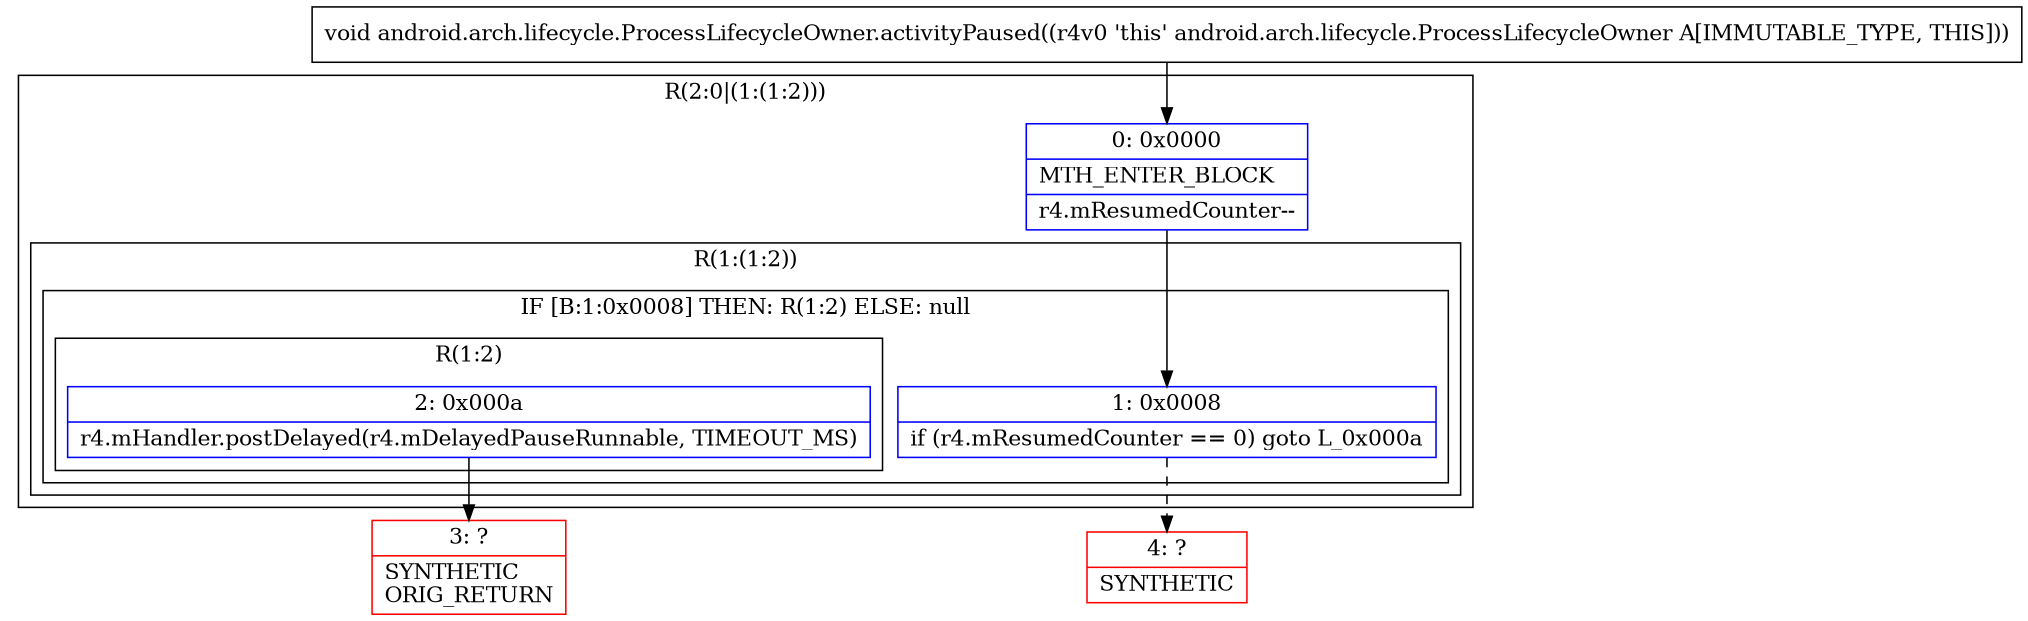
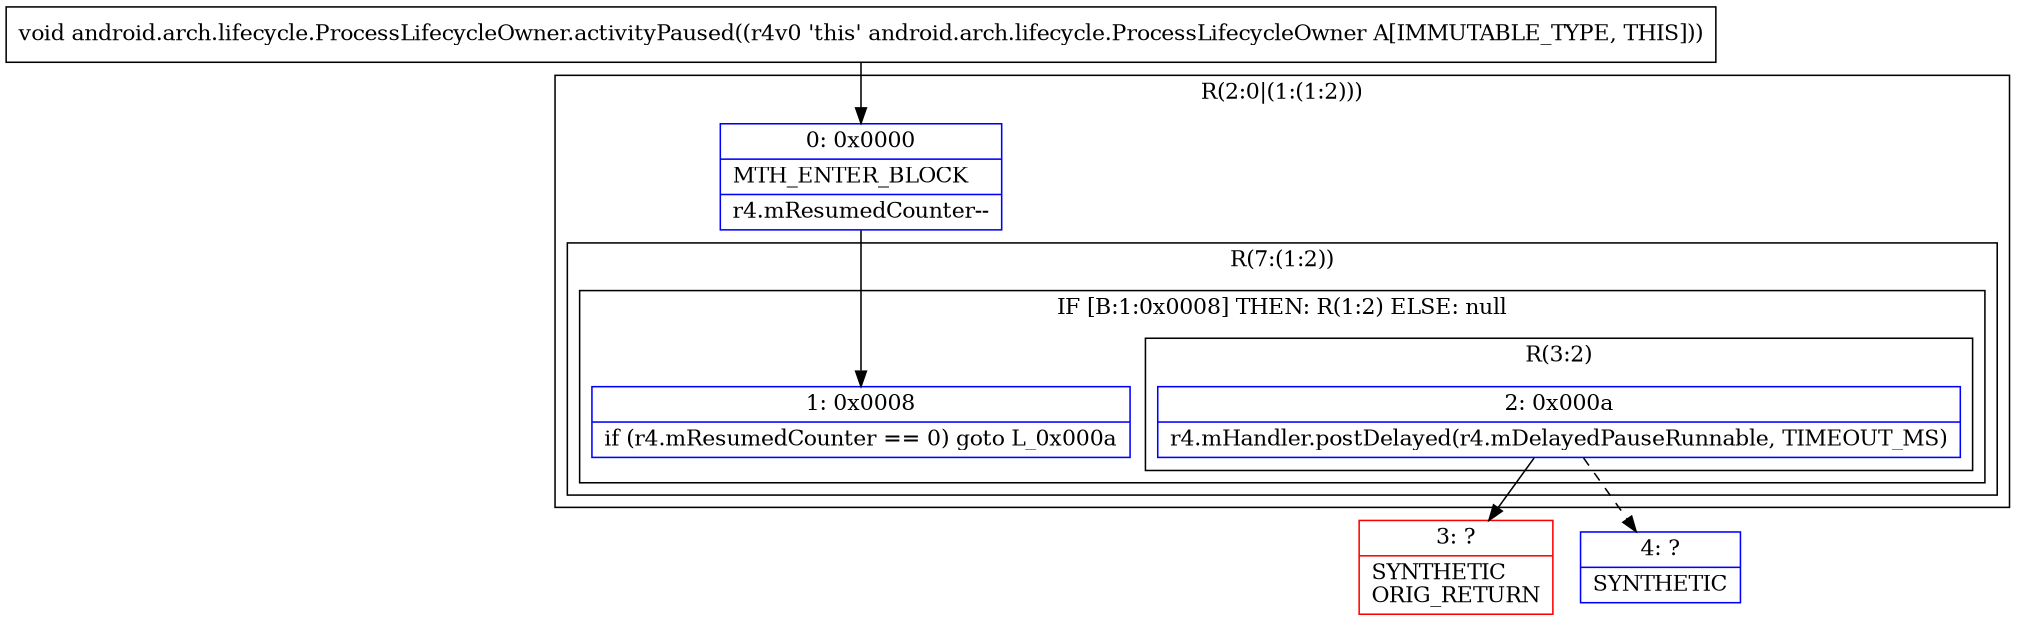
cluster "R(1:(1:2))": label "R(1:(1:2))" -> "R(7:(1:2))"
cluster "R(1:2)": label "R(1:2)" -> "R(3:2)"
edge "1: 0x0008" -> "4: ?": now "2: 0x000a" -> "4: ?"
node "4: ?": color red -> blue
